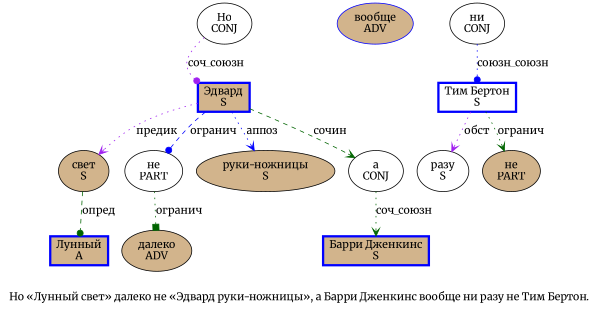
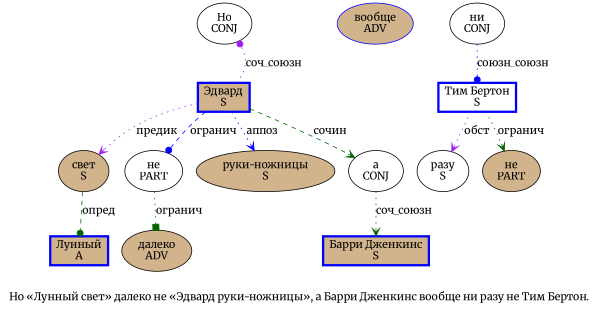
edge "Но CONJ" -> "Эдвард S": reversed
